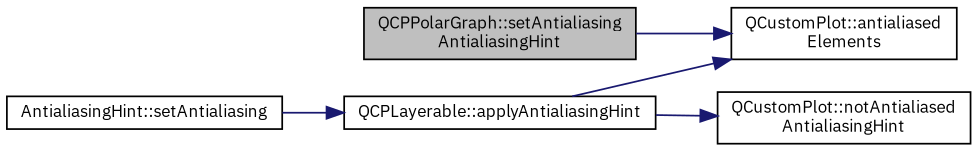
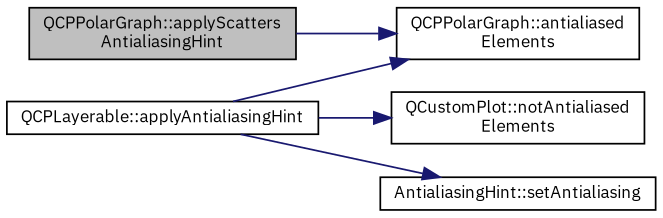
node "QCPPolarGraph::setAntialiasing AntialiasingHint": label "QCPPolarGraph::setAntialiasing AntialiasingHint" -> "QCPPolarGraph::applyScatters AntialiasingHint"
node "QCustomPlot::antialiased Elements": label "QCustomPlot::antialiased Elements" -> "QCPPolarGraph::antialiased Elements"
edge "AntialiasingHint::setAntialiasing" -> "QCPLayerable::applyAntialiasingHint": reversed
node "QCustomPlot::notAntialiased AntialiasingHint": label "QCustomPlot::notAntialiased AntialiasingHint" -> "QCustomPlot::notAntialiased Elements"
